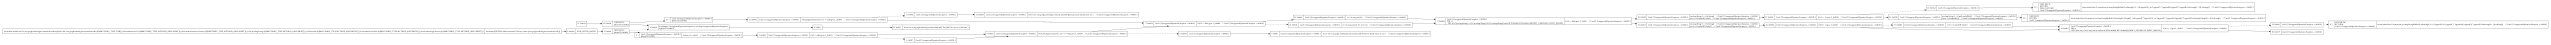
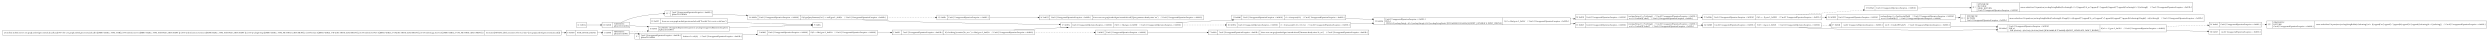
edge "9: 0x001c" -> "10: 0x0023": reversed
node "4: 0x0007": removed
